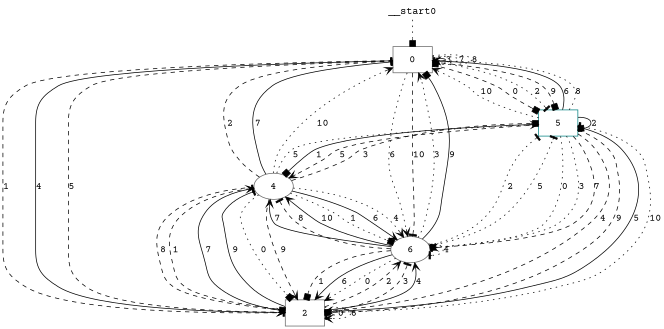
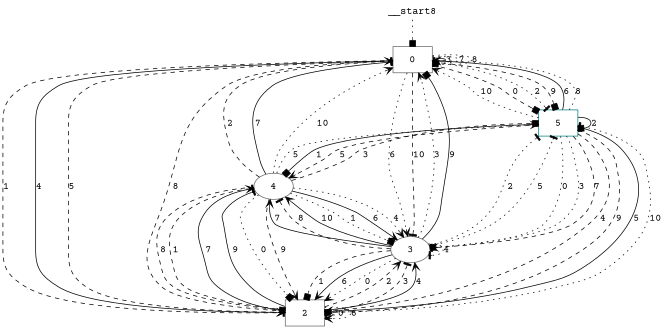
node "__start0": label "__start0" -> "__start8"
edge "2" -> "0": added, label "8"
node "6": label "6" -> "3"
